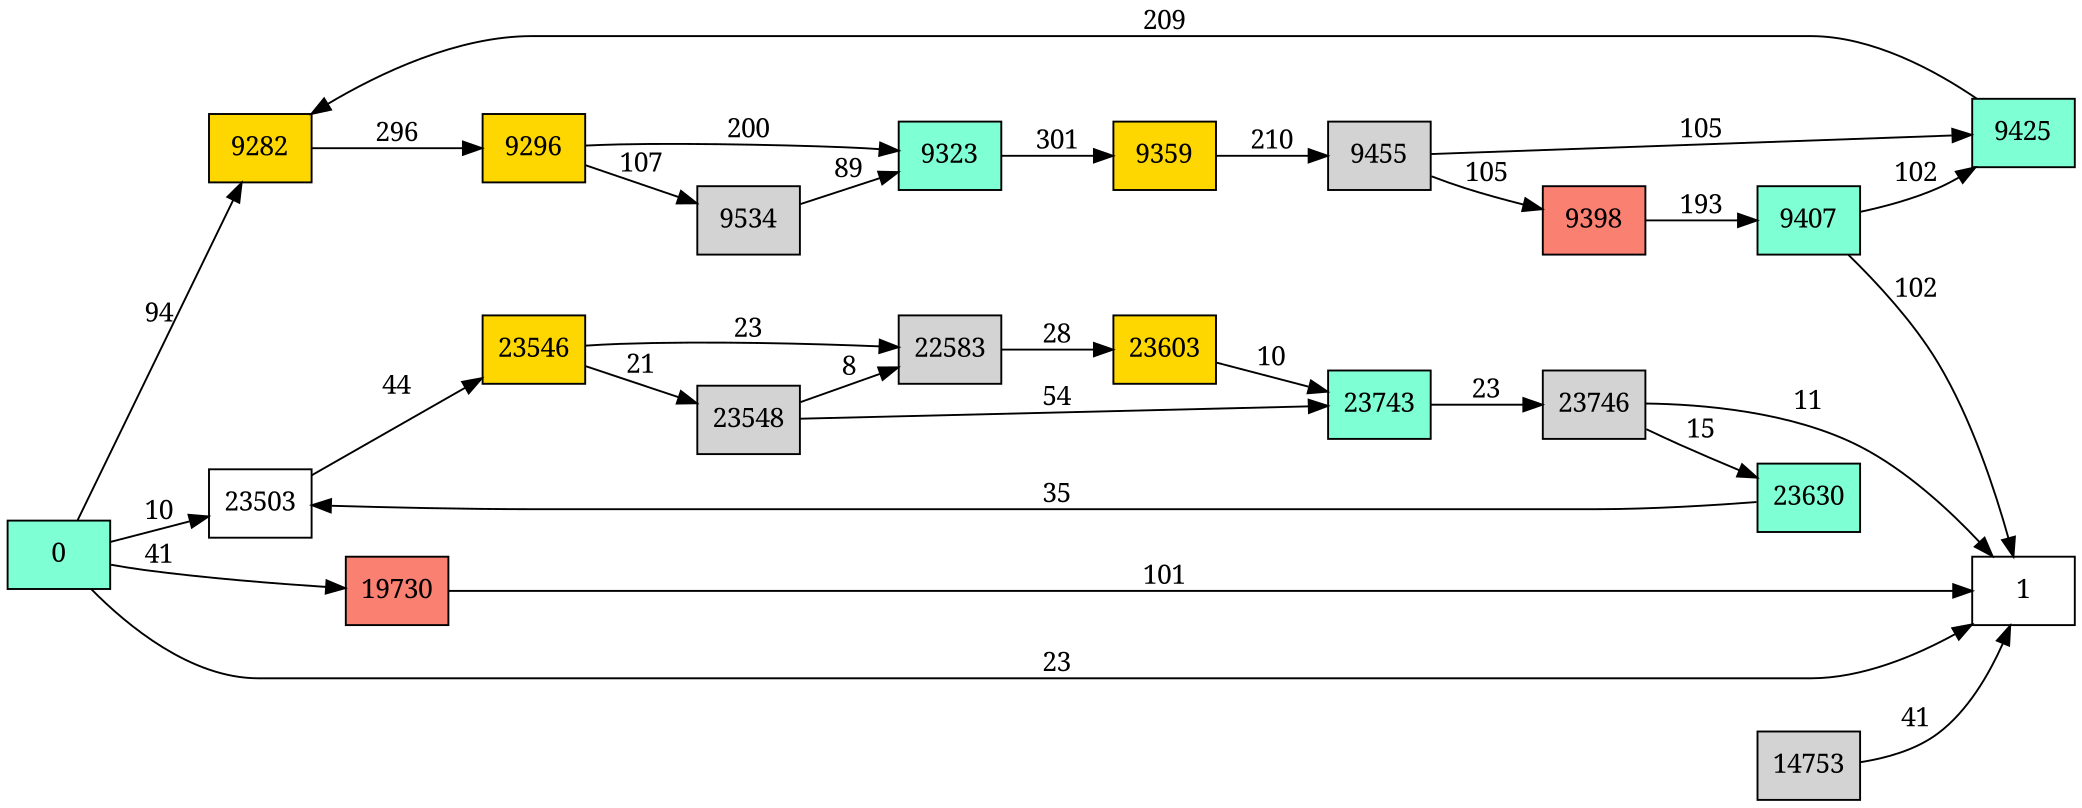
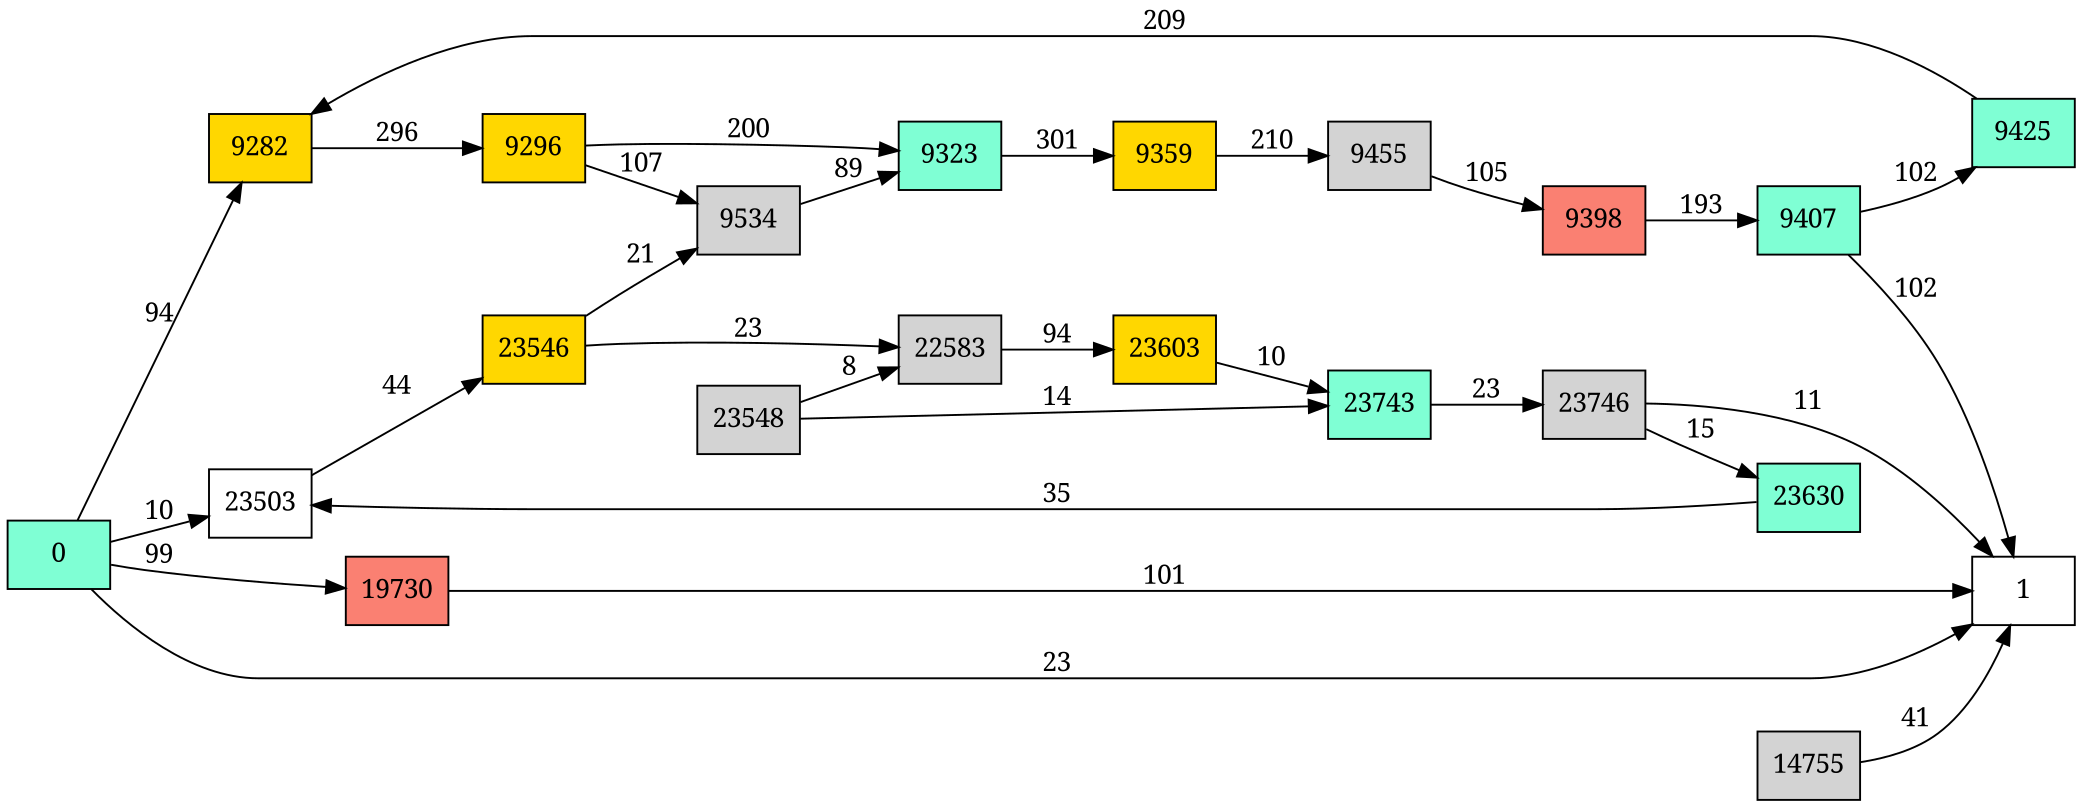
edge "9455" -> "9425": removed, label "105"
edge "22583" -> "23603": label "28" -> "94"
edge "23546" -> "23548": now "23546" -> "9534"
edge "23548" -> "23743": label "54" -> "14"
edge "0" -> "19730": label "41" -> "99"
node "14753": label "14753" -> "14755"
